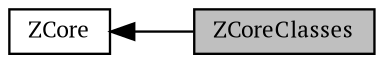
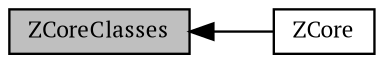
edge "ZCoreClasses" -> "ZCore": reversed
